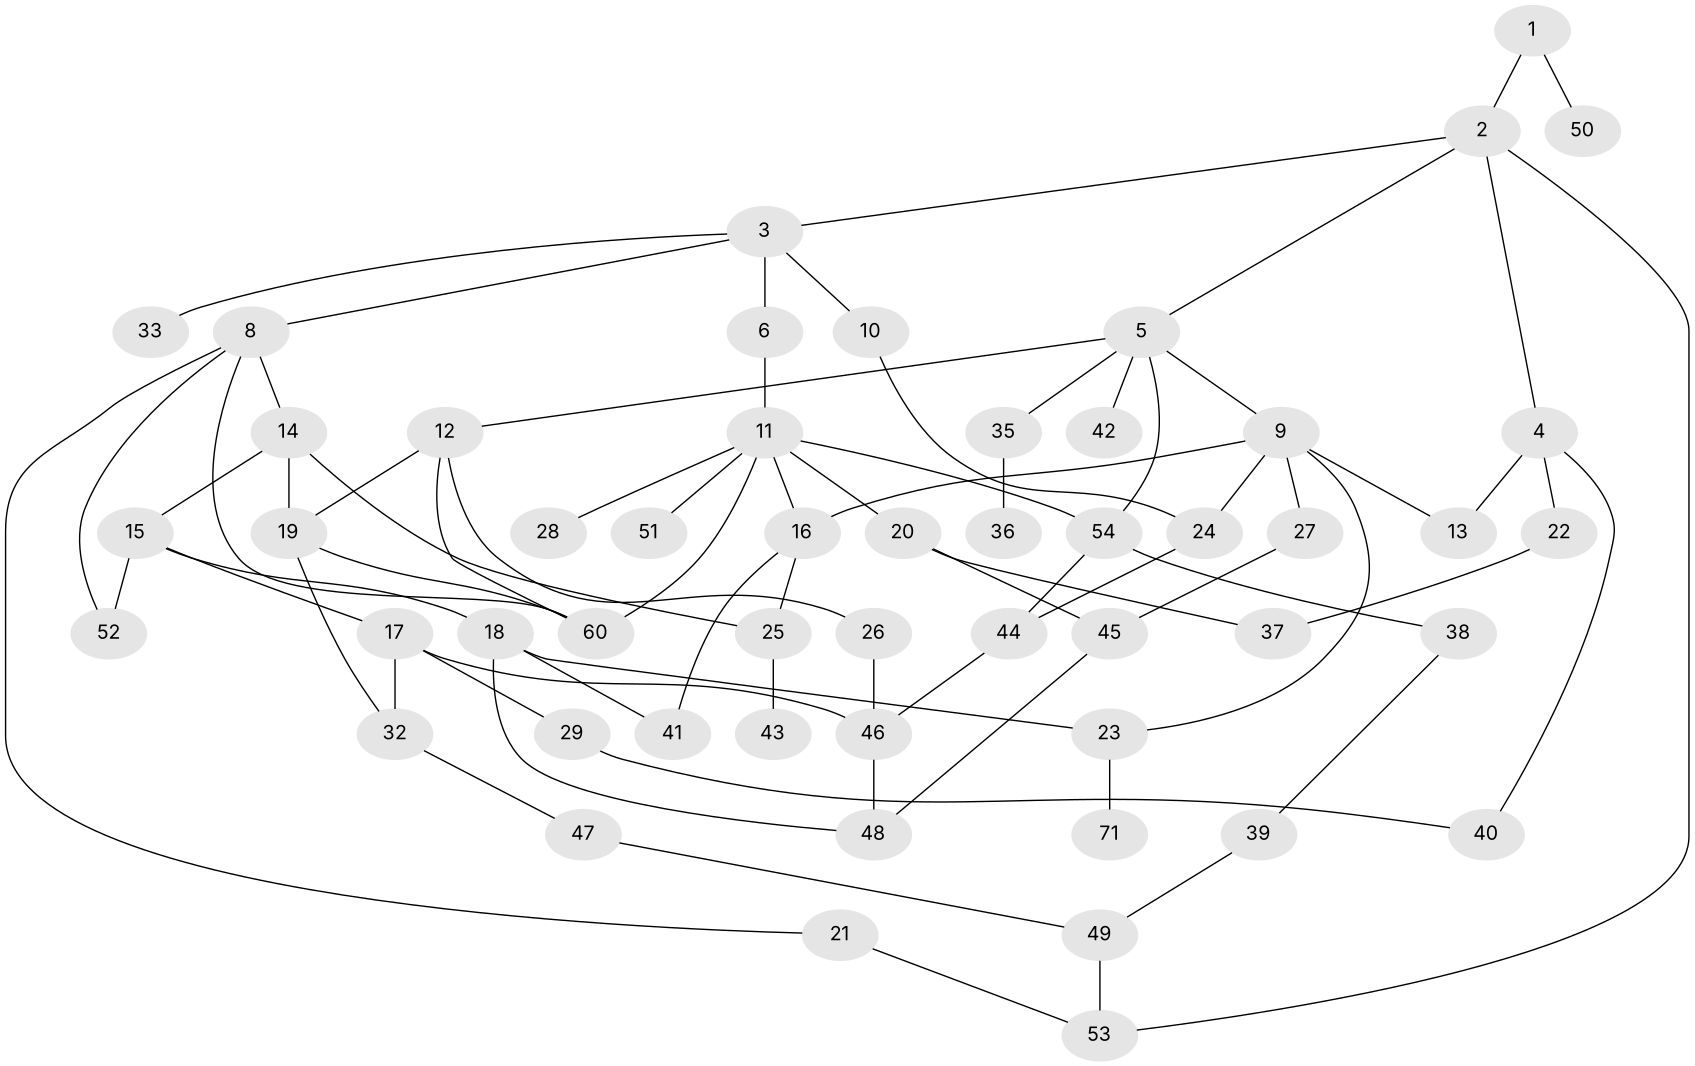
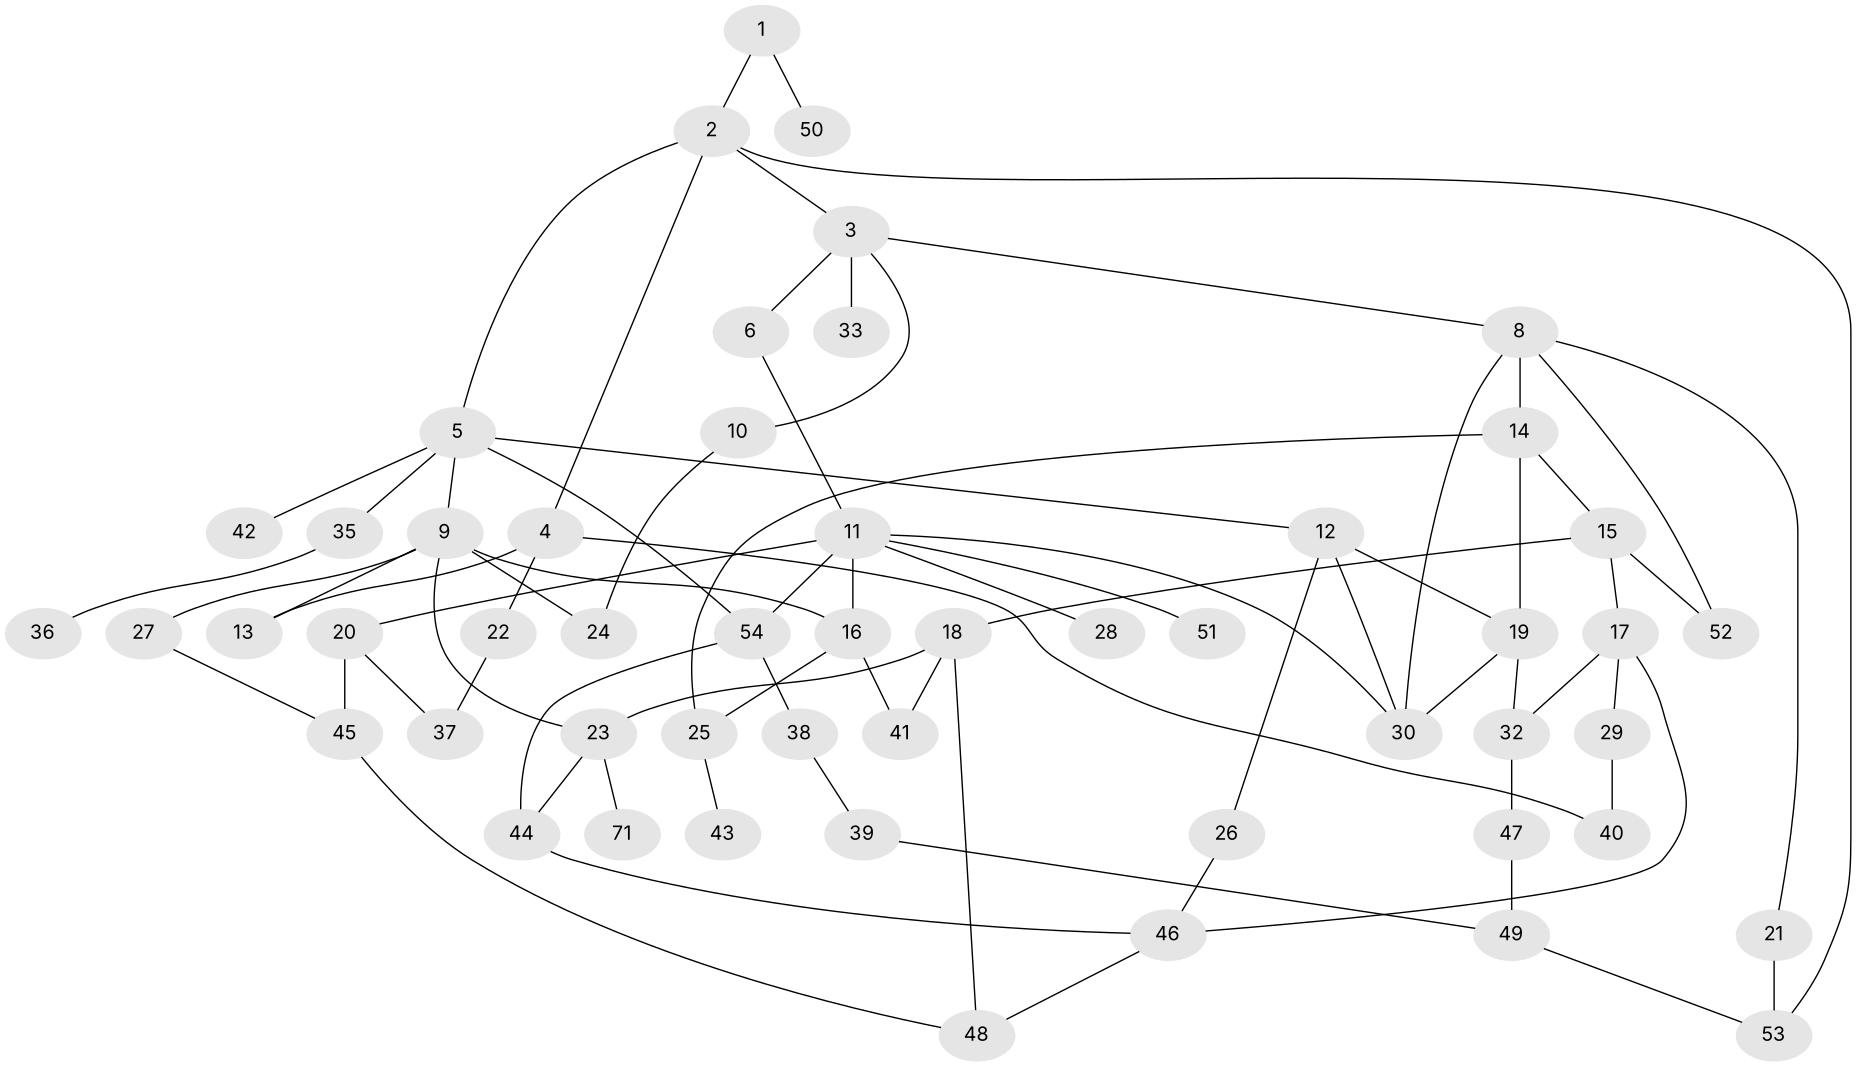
edge "24" -- "44": now "23" -- "44"
node "60": label "60" -> "30"
